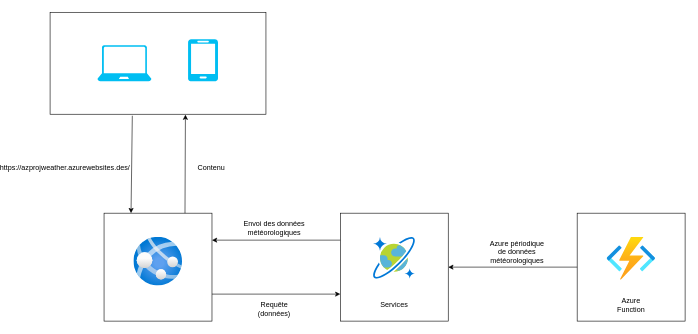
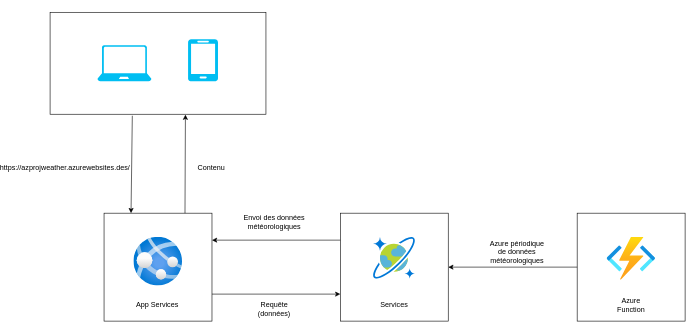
node "Envoi des données météorologiques": moved (275, 228) -> (275, 222)
node "App Services": added
